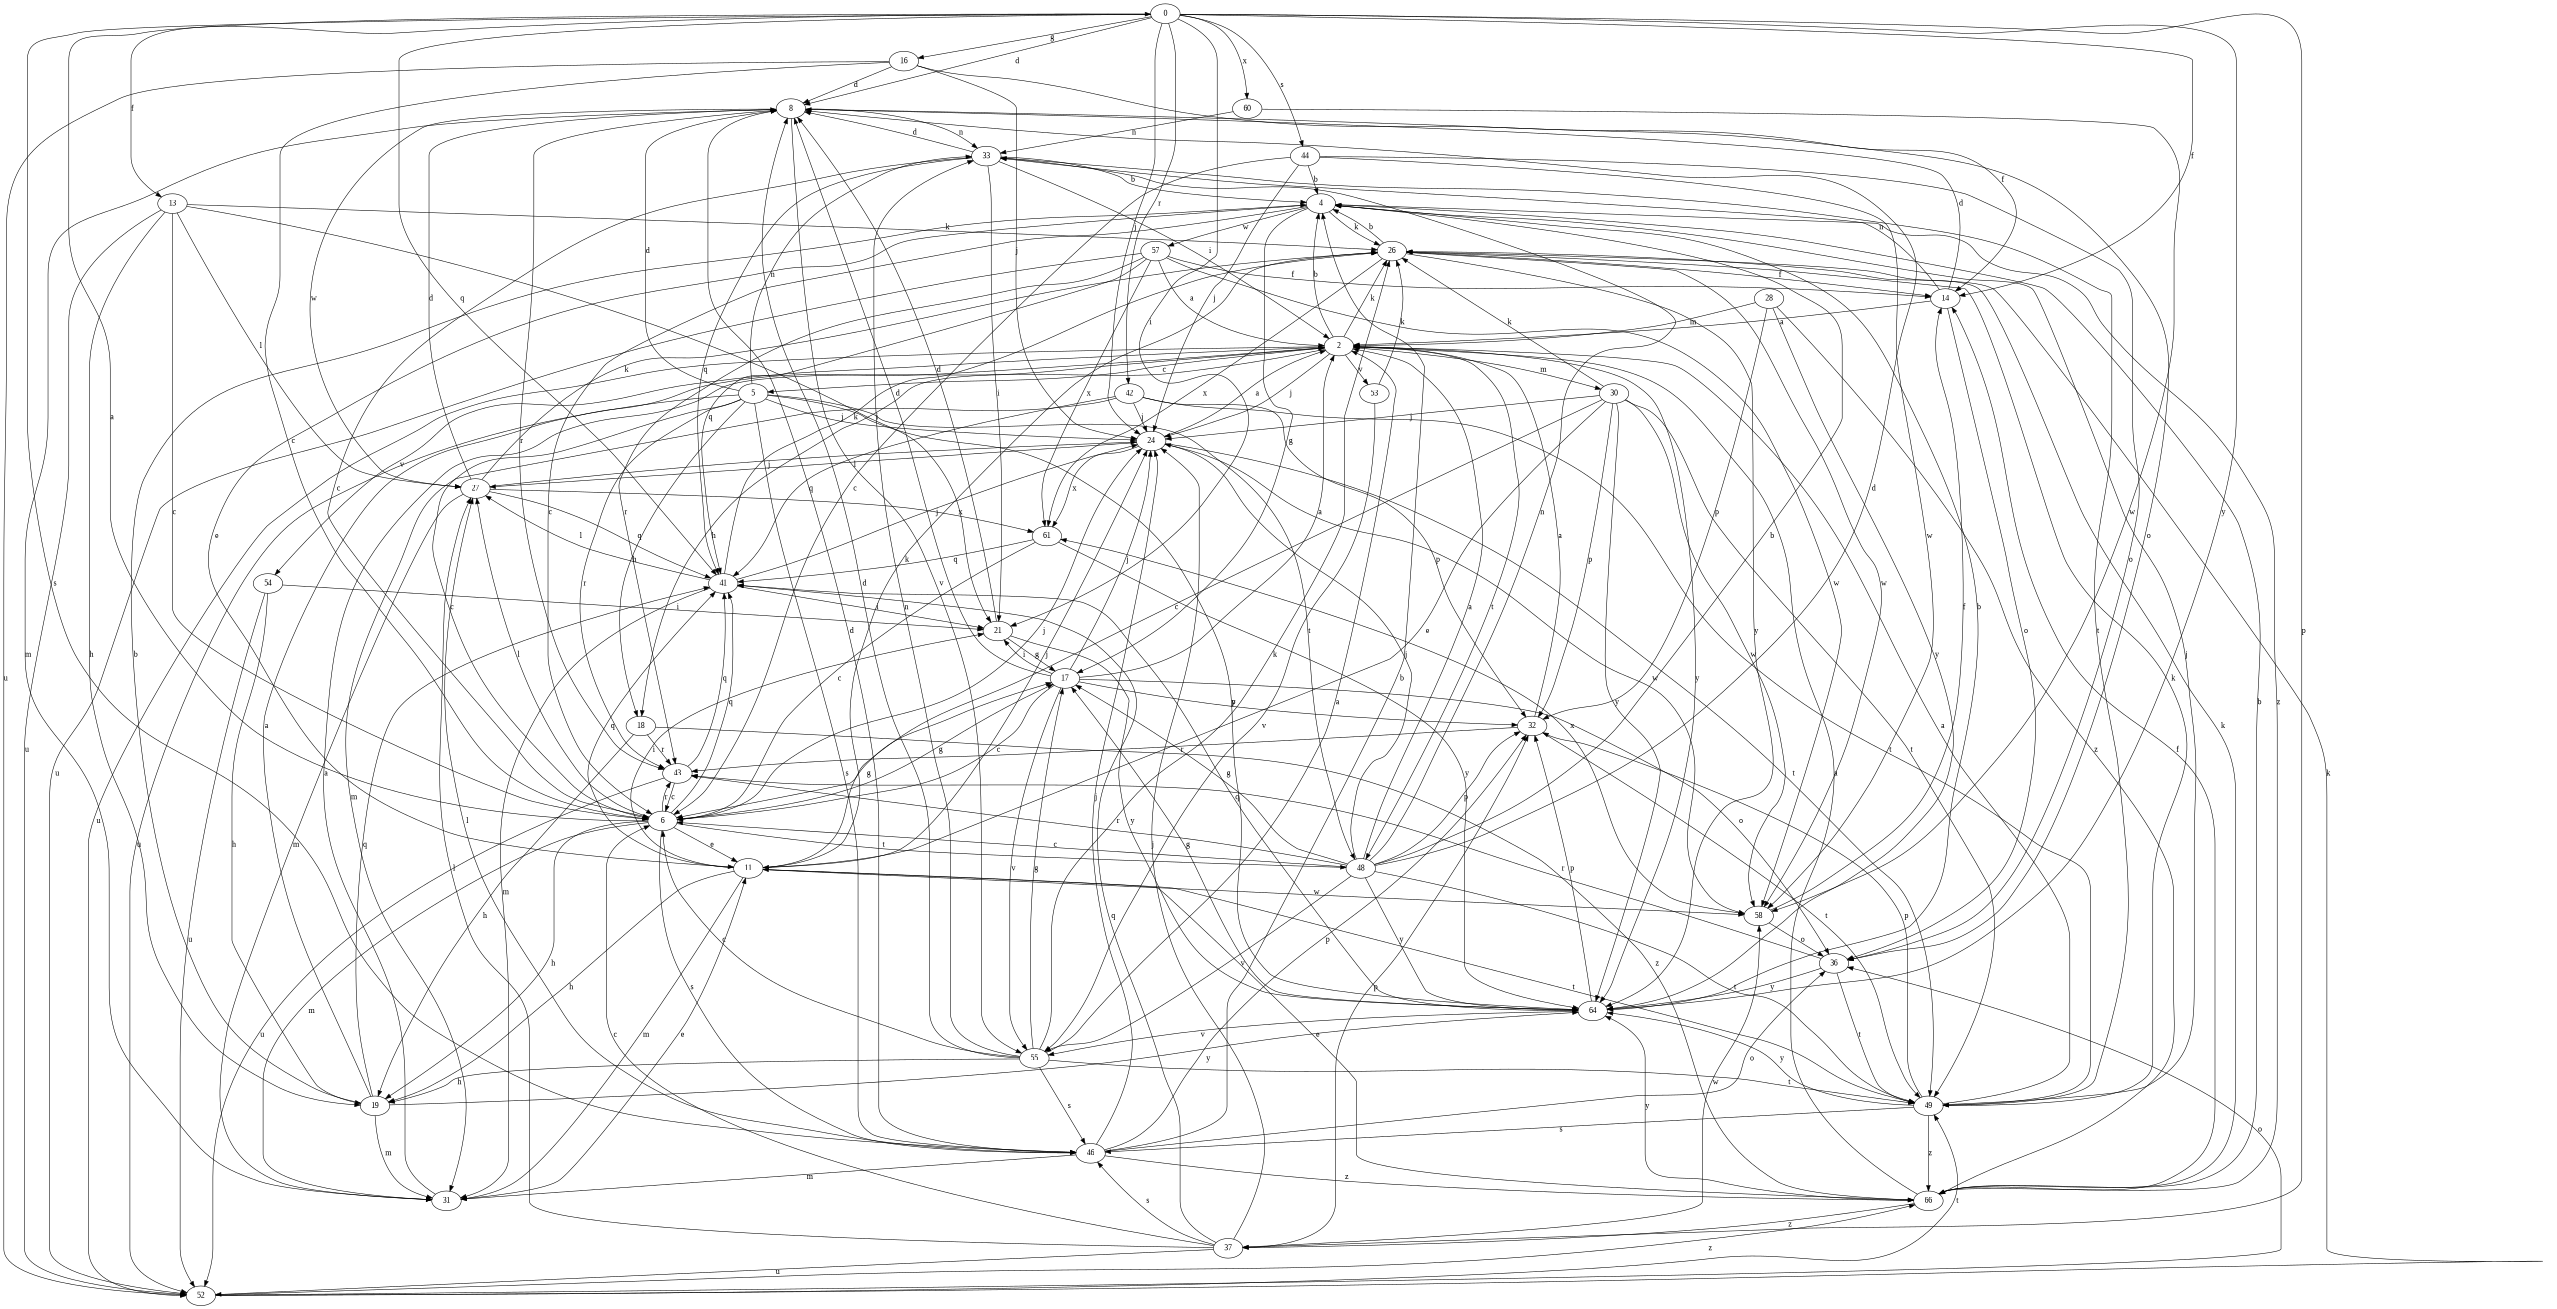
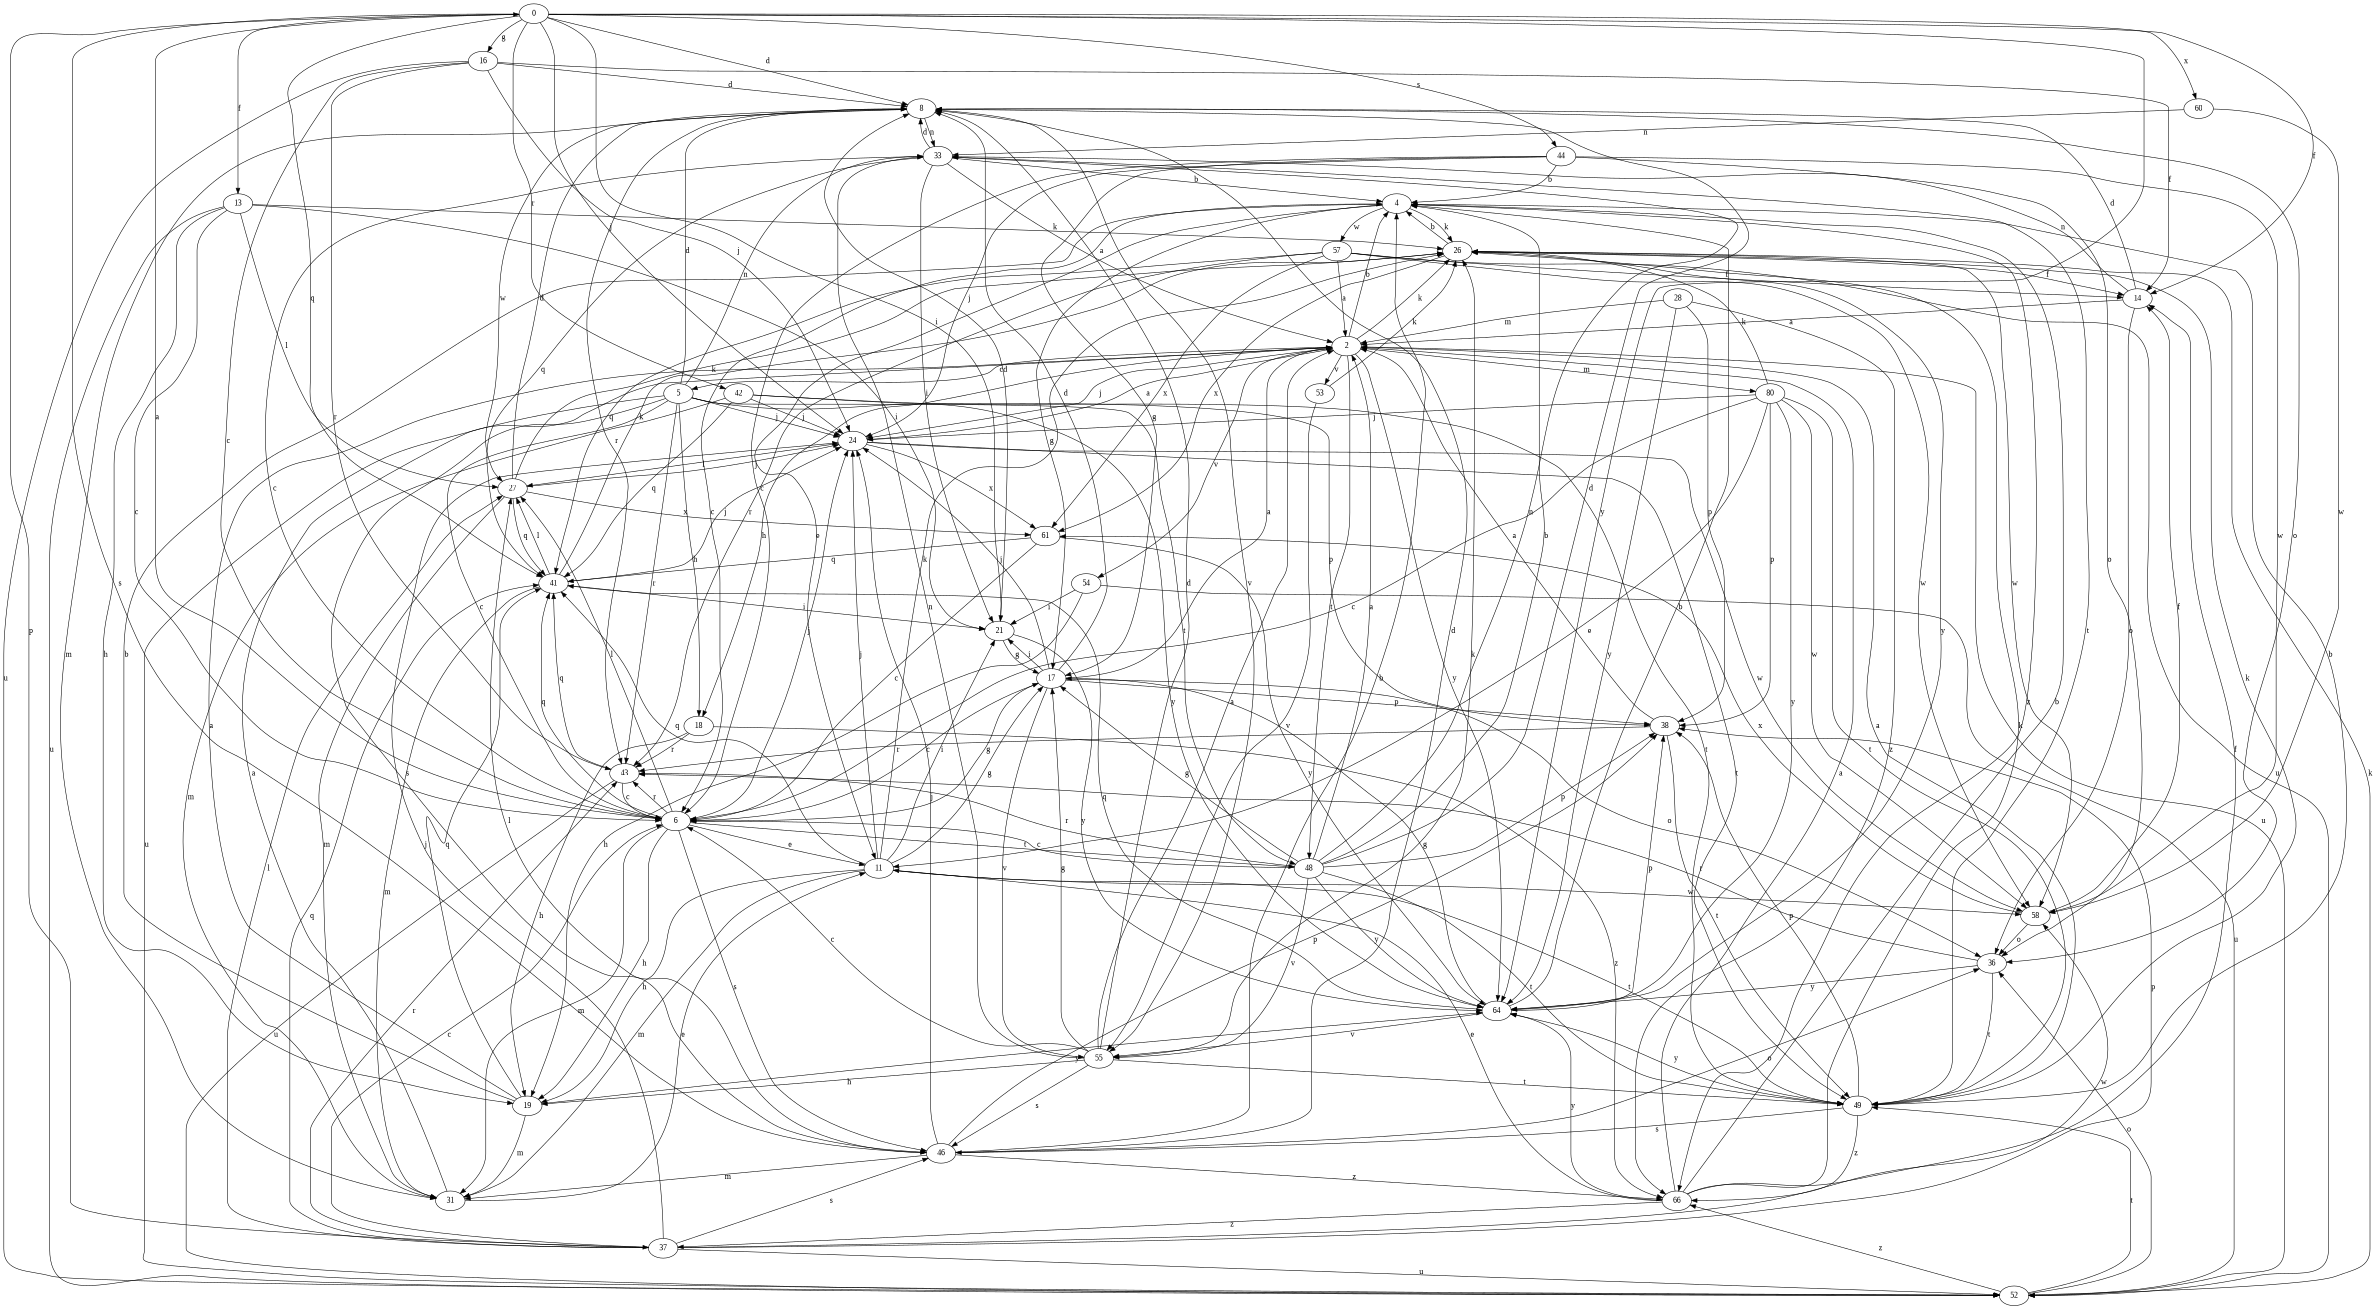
edge "44" -> "17": added, label "g"
edge "33" -> "2": label "i" -> "a"
node "30": label "30" -> "80"
edge "16" -> "43": added, label "r"
edge "48" -> "24": removed, label "j"
edge "49" -> "4": label "j" -> "b"
node "32": label "32" -> "38"
edge "37" -> "43": added, label "r"
